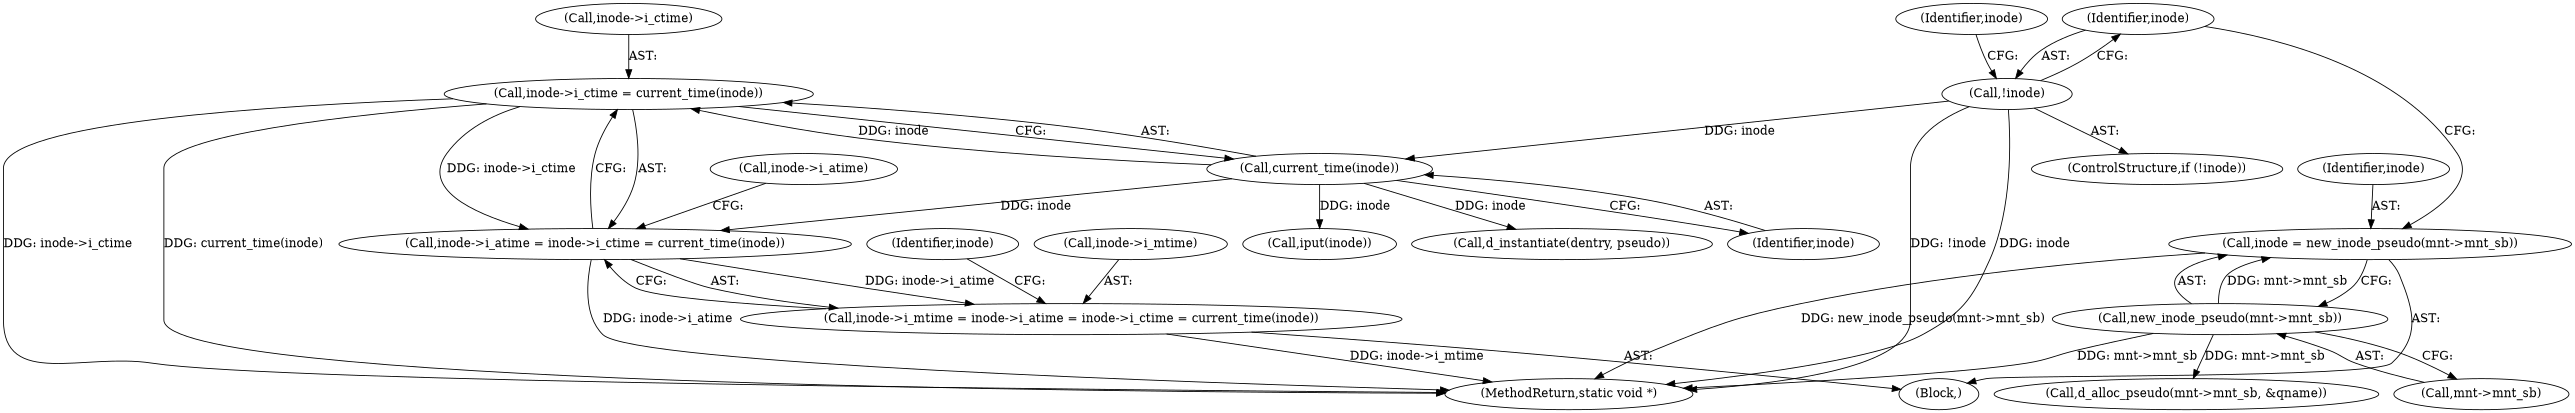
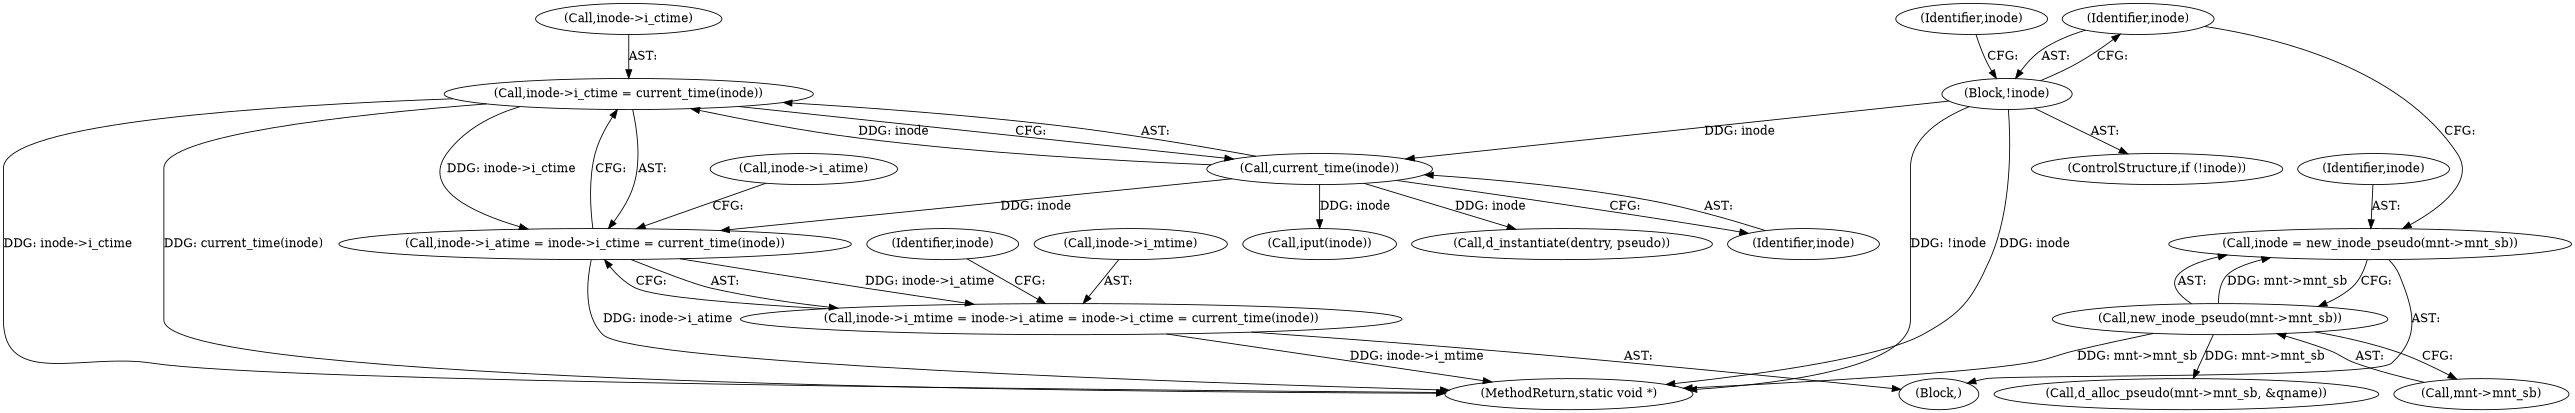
node "(Call,!inode)": label "(Call,!inode)" -> "(Block,!inode)"
edge "(Call,inode = new_inode_pseudo(mnt->mnt_sb))" -> "(MethodReturn,static void *)": removed, label "DDG: new_inode_pseudo(mnt->mnt_sb)"
